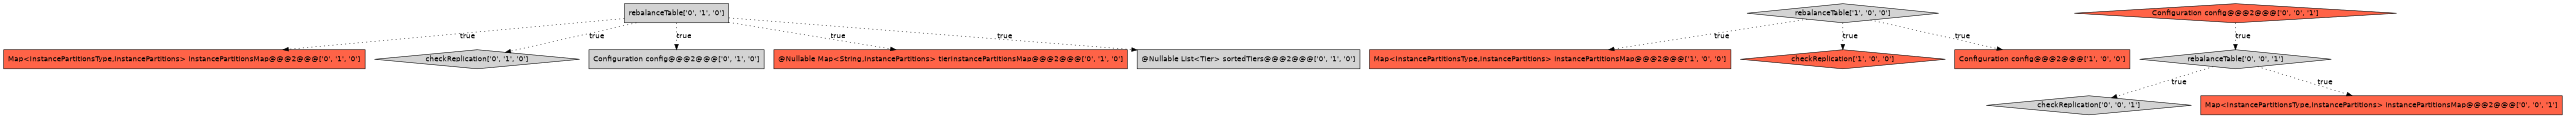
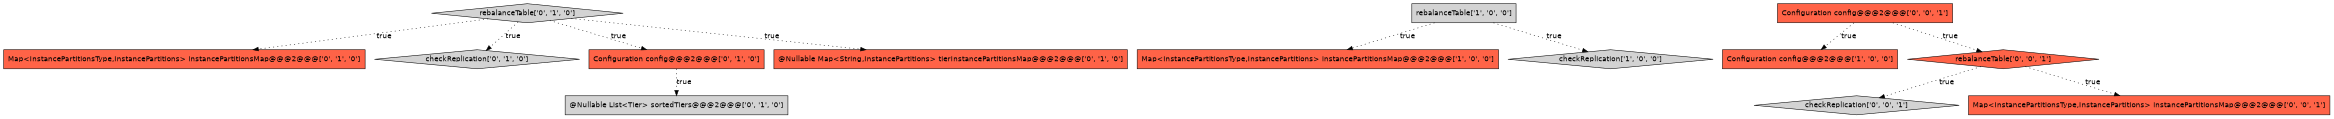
node "rebalanceTable['0', '1', '0']": shape box -> diamond
node "rebalanceTable['1', '0', '0']": shape diamond -> box
node "Configuration config@@@2@@@['0', '0', '1']": shape diamond -> box
edge "rebalanceTable['0', '1', '0']" -> "@Nullable List<Tier> sortedTiers@@@2@@@['0', '1', '0']": now "Configuration config@@@2@@@['0', '1', '0']" -> "@Nullable List<Tier> sortedTiers@@@2@@@['0', '1', '0']"
edge "rebalanceTable['1', '0', '0']" -> "Configuration config@@@2@@@['1', '0', '0']": now "Configuration config@@@2@@@['0', '0', '1']" -> "Configuration config@@@2@@@['1', '0', '0']"
node "Configuration config@@@2@@@['0', '1', '0']": fillcolor lightgray -> tomato
node "checkReplication['1', '0', '0']": fillcolor tomato -> lightgray
node "rebalanceTable['0', '0', '1']": fillcolor lightgray -> tomato
